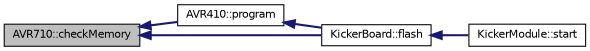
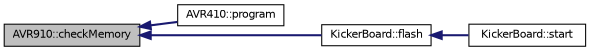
edge "KickerBoard::flash" -> "AVR410::program": removed
node "AVR710::checkMemory": label "AVR710::checkMemory" -> "AVR910::checkMemory"
node "KickerModule::start": label "KickerModule::start" -> "KickerBoard::start"
